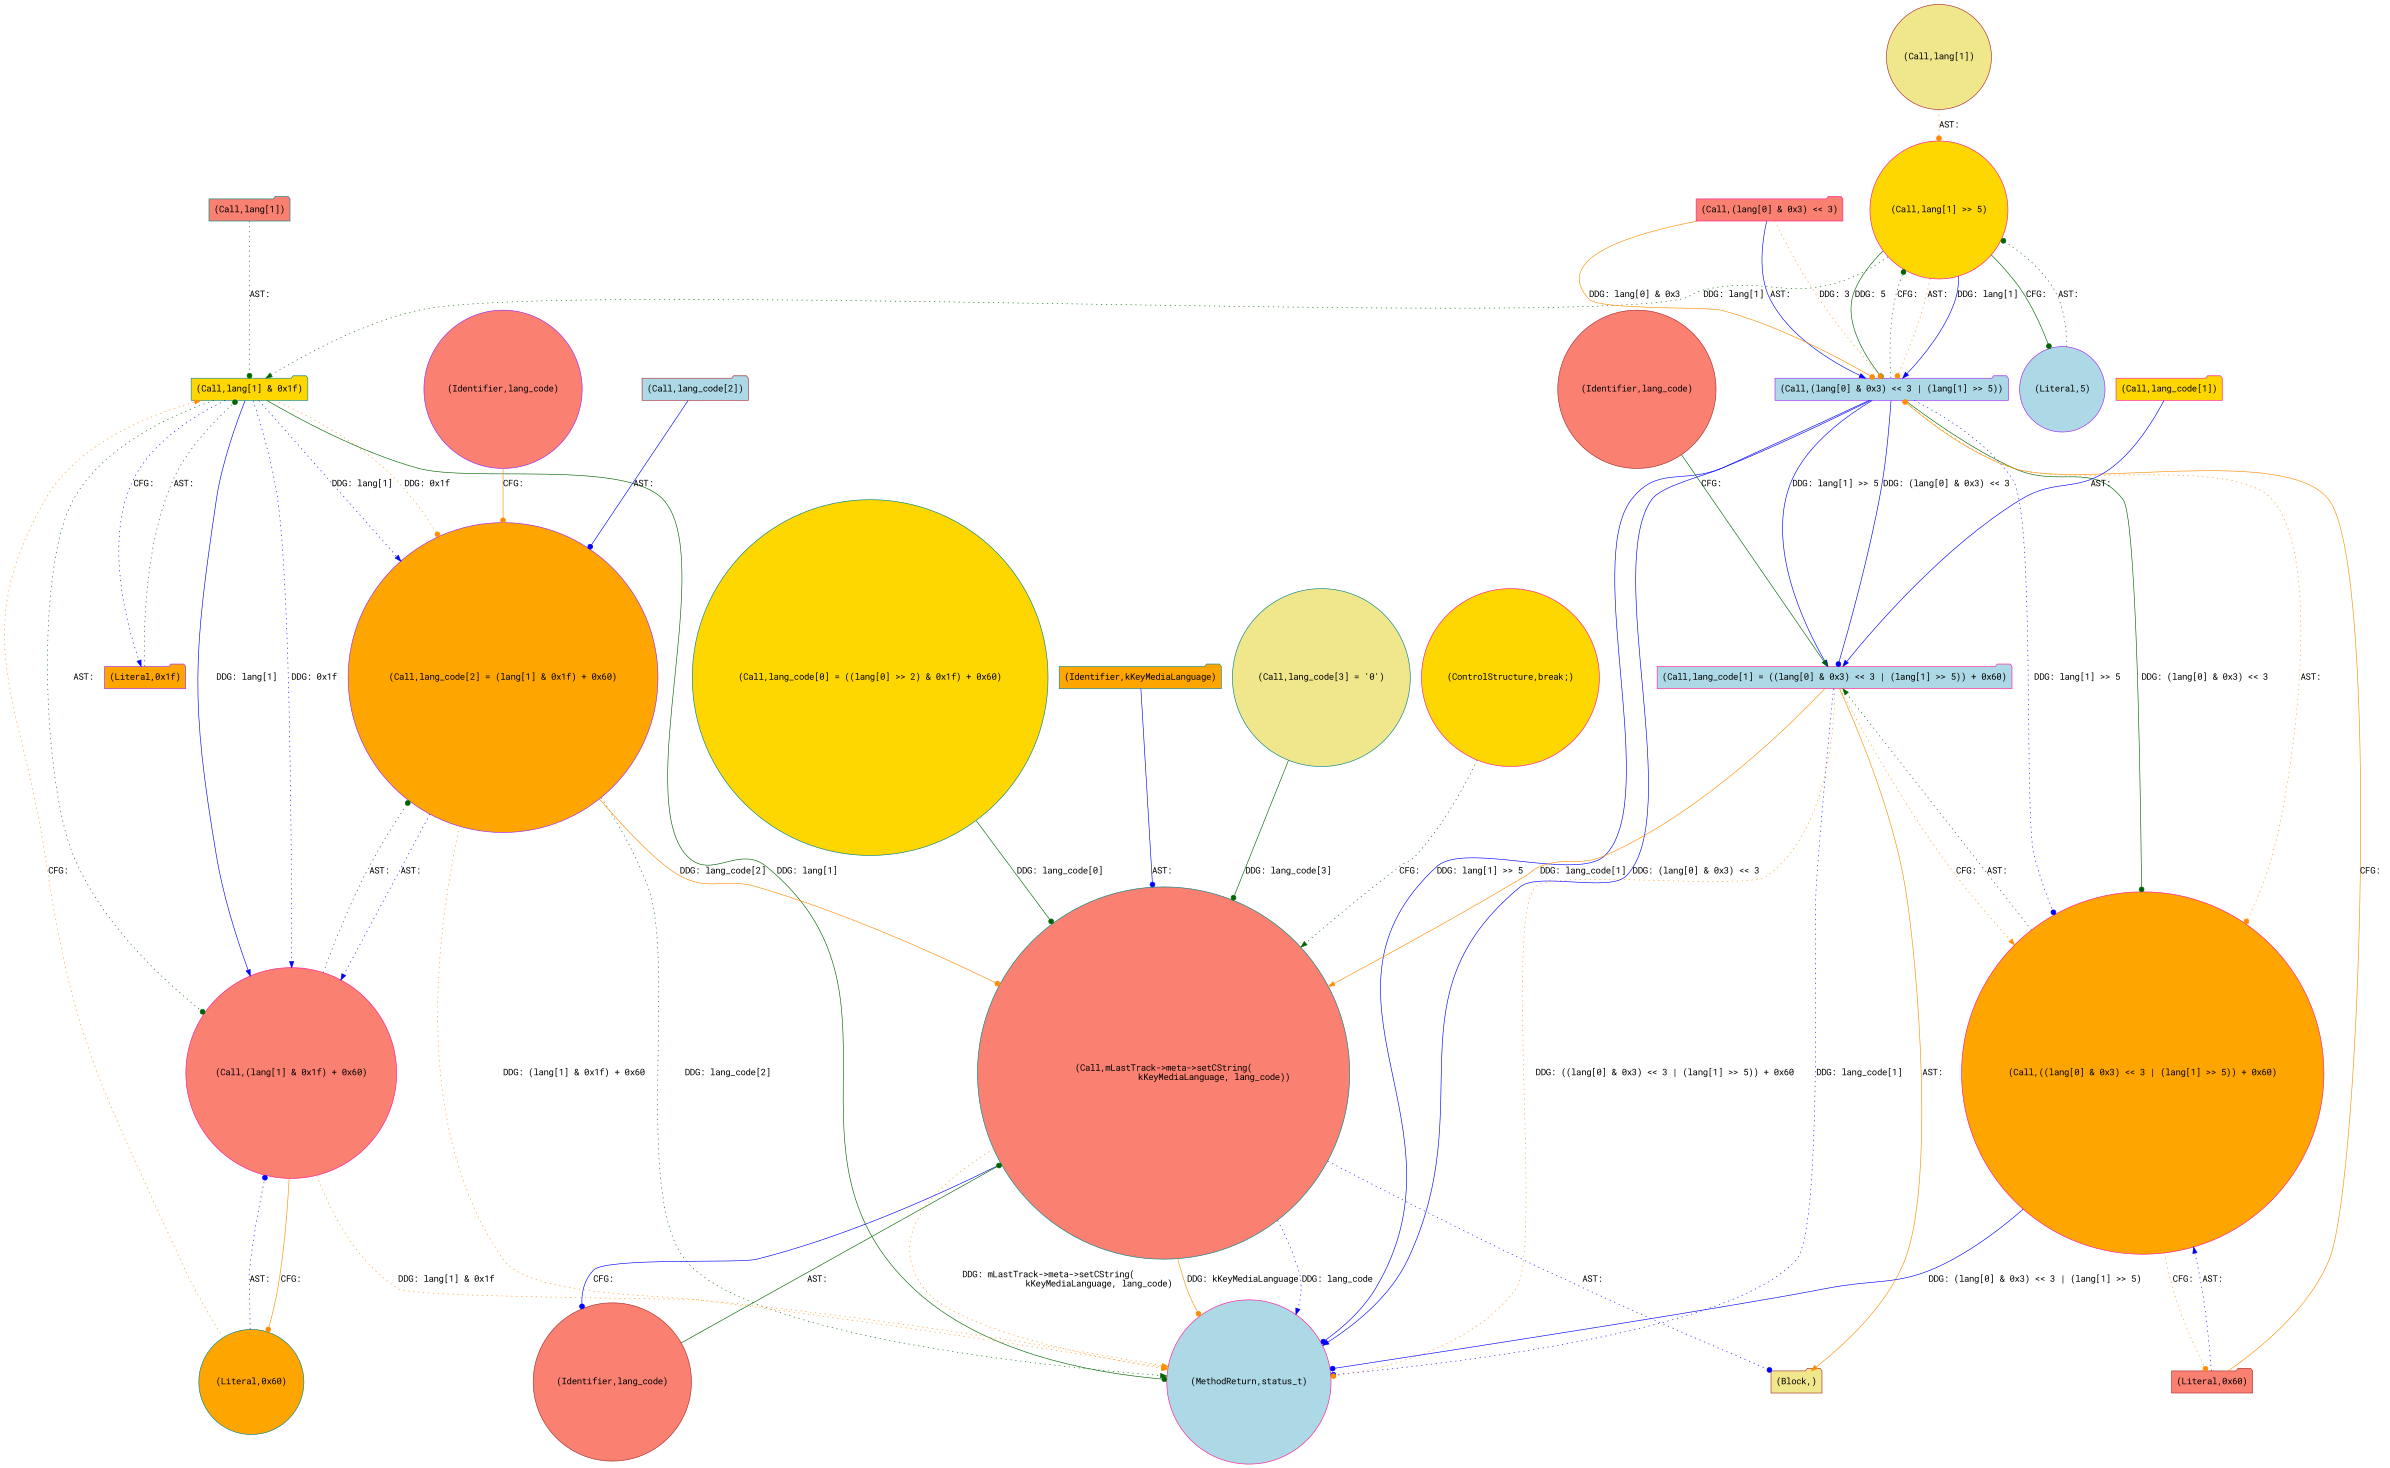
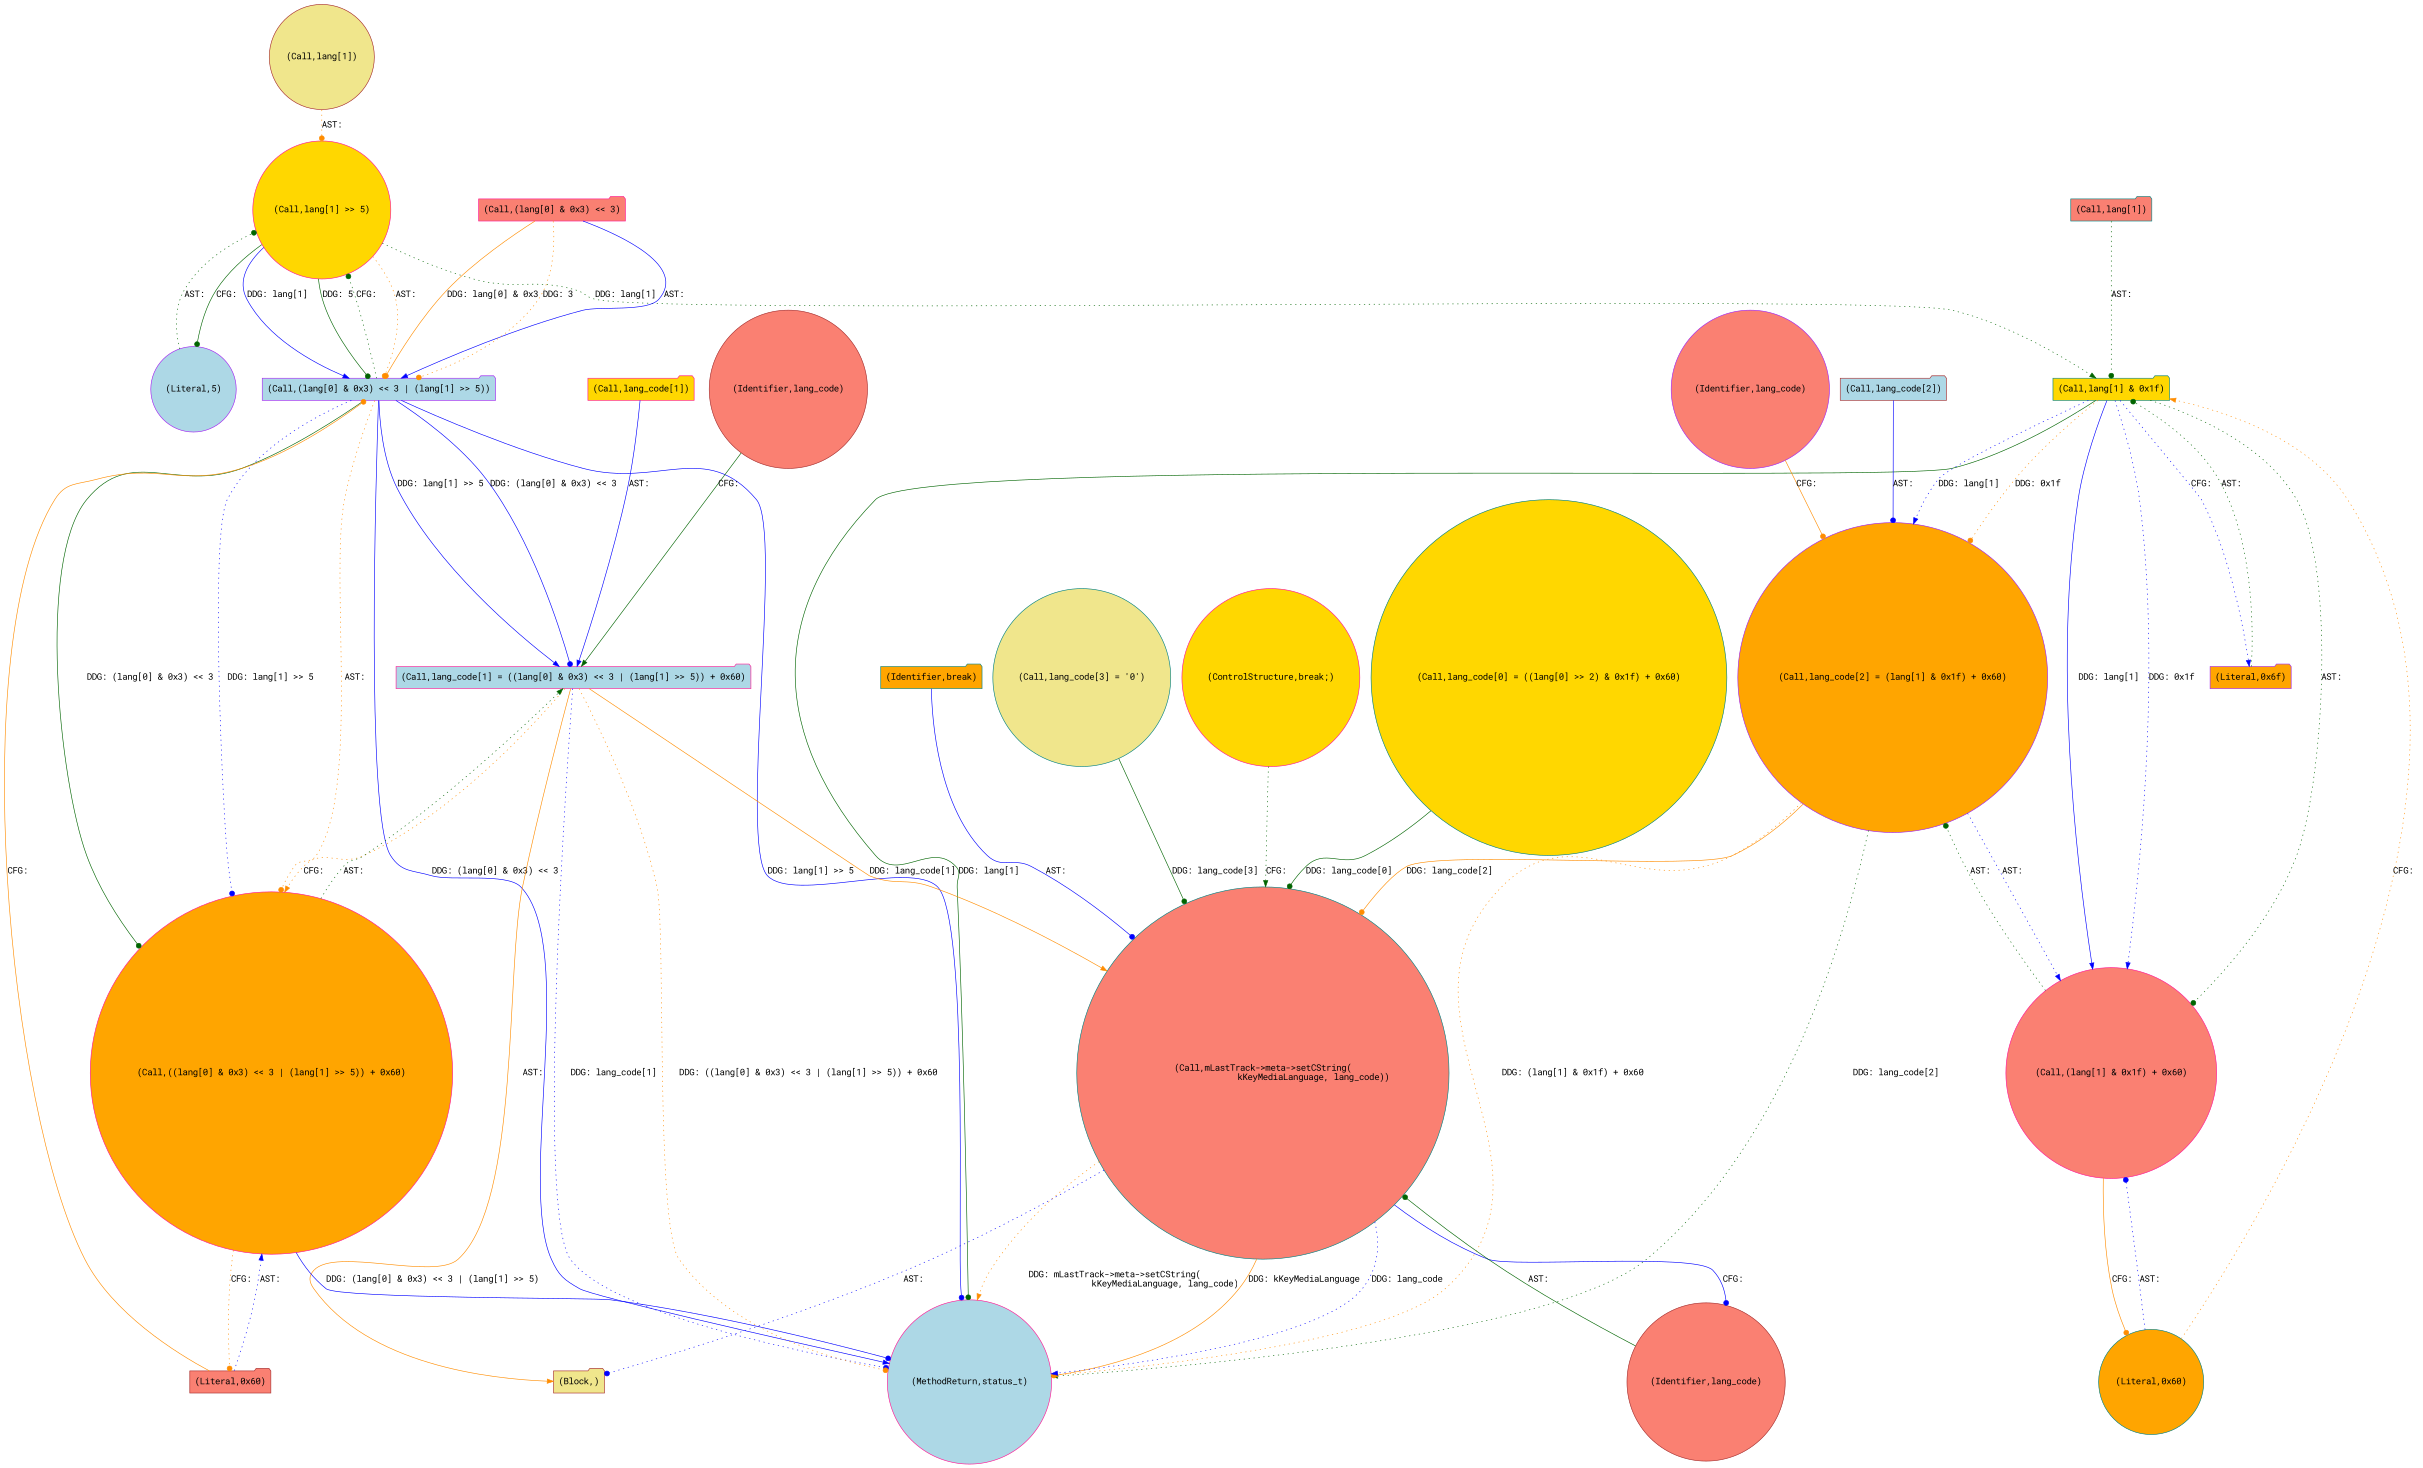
node "(Literal,0x1f)": label "(Literal,0x1f)" -> "(Literal,0x6f)"
node "(Identifier,kKeyMediaLanguage)": label "(Identifier,kKeyMediaLanguage)" -> "(Identifier,break)"
edge "(Call,(lang[1] & 0x1f) + 0x60)" -> "(MethodReturn,status_t)": removed, label "DDG: lang[1] & 0x1f"
